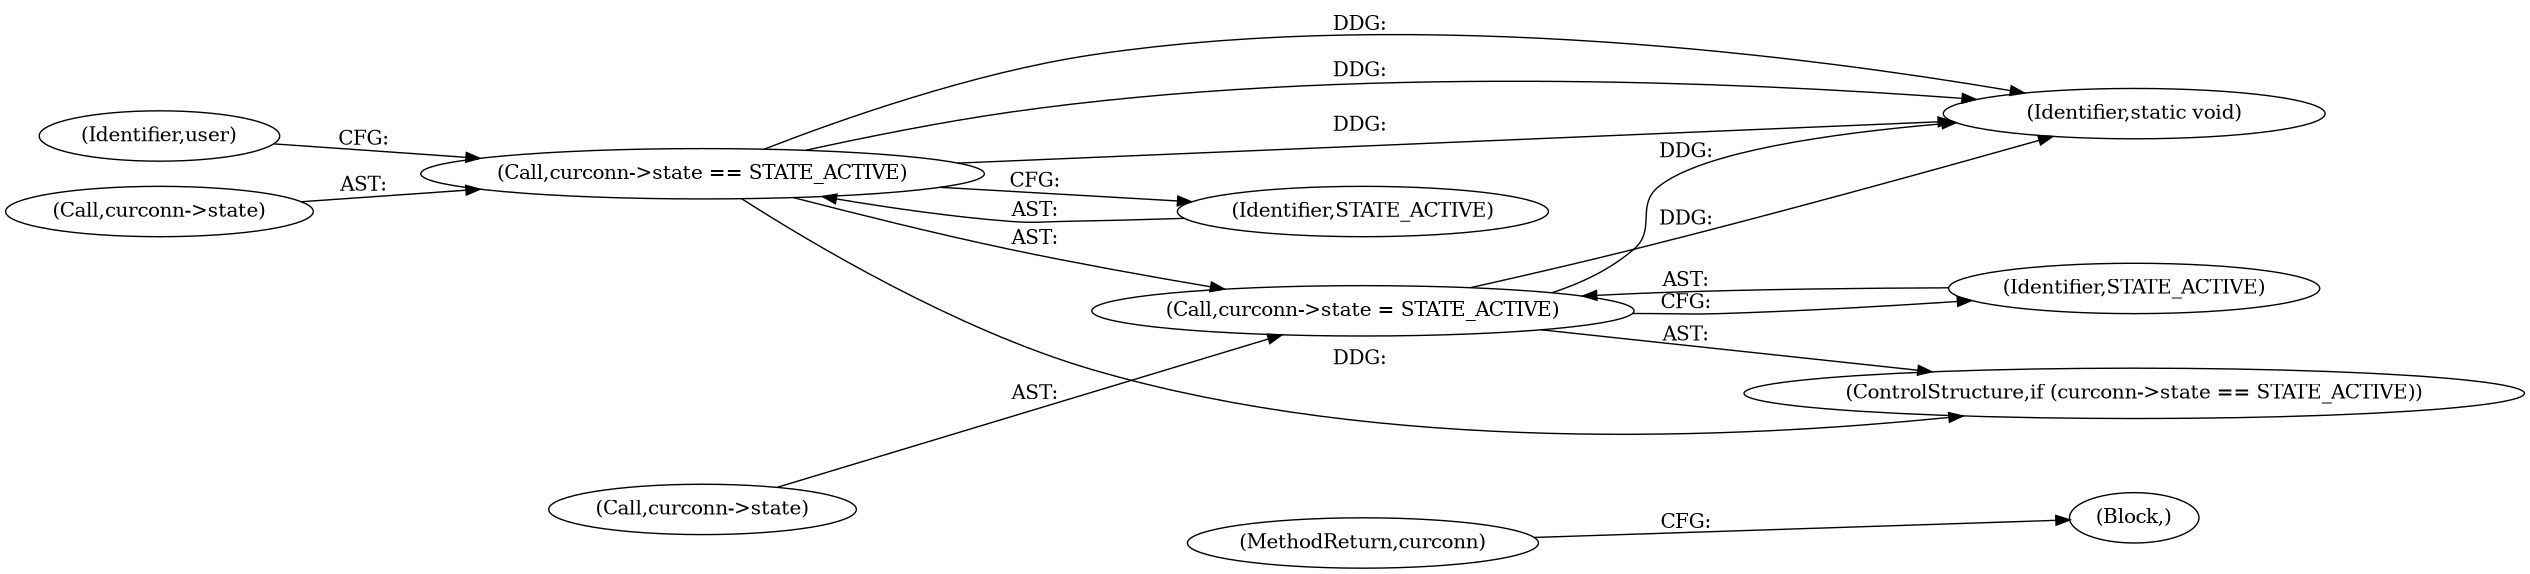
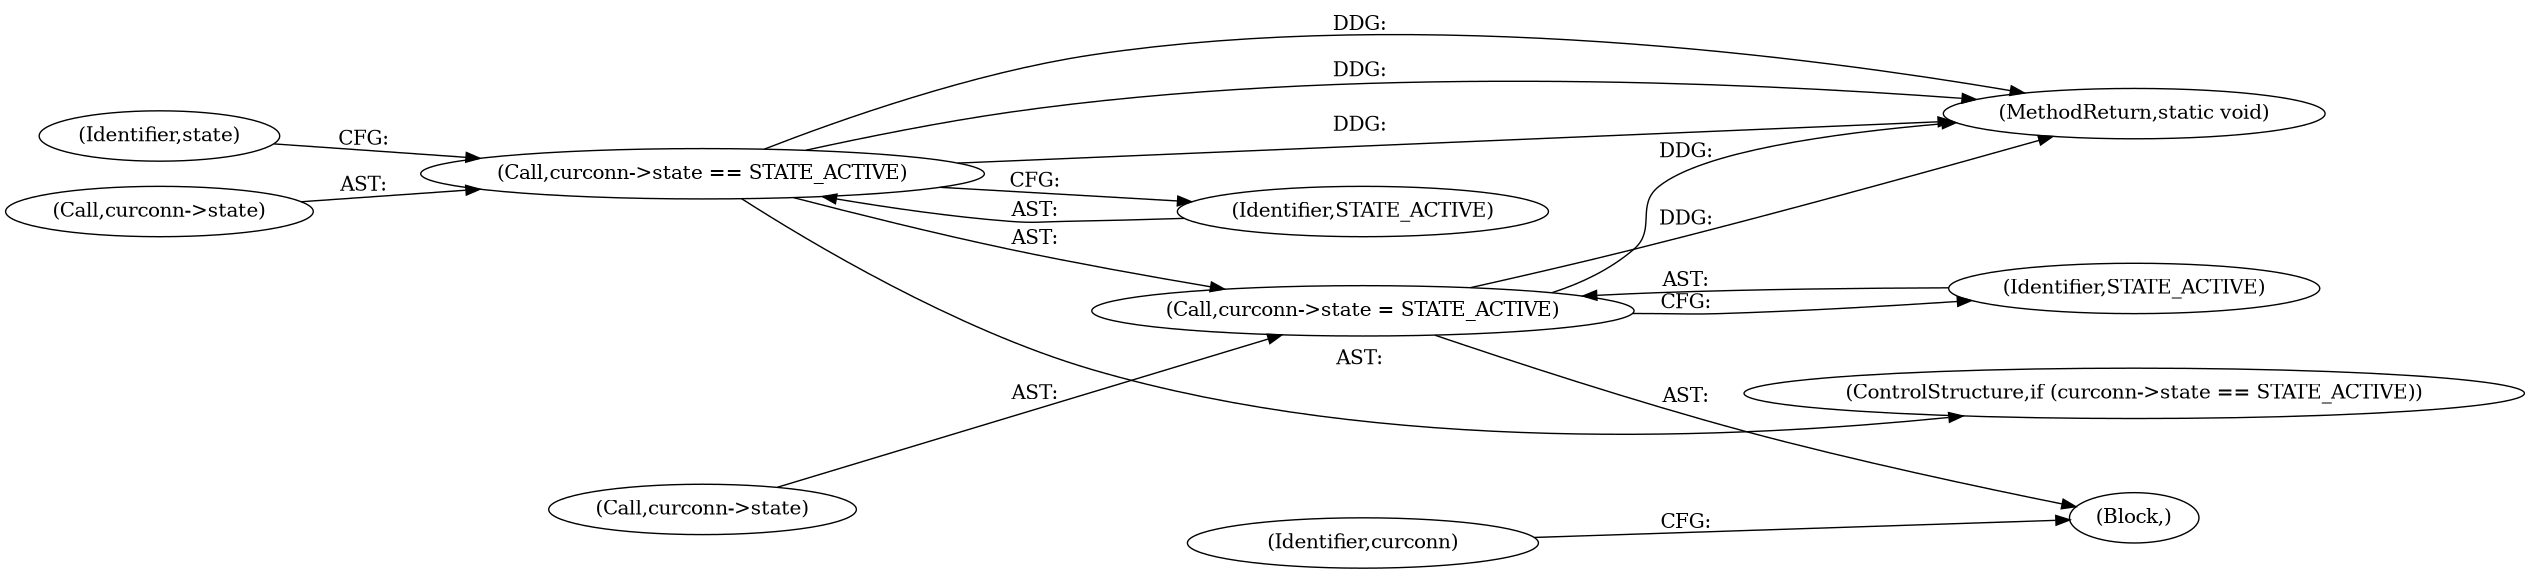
node "(Identifier,static void)": label "(Identifier,static void)" -> "(MethodReturn,static void)"
node "(Identifier,user)": label "(Identifier,user)" -> "(Identifier,state)"
edge "(Call,curconn->state = STATE_ACTIVE)" -> "(ControlStructure,if (curconn->state == STATE_ACTIVE))": now "(Call,curconn->state = STATE_ACTIVE)" -> "(Block,)"
edge "(Call,curconn->state == STATE_ACTIVE)" -> "(ControlStructure,if (curconn->state == STATE_ACTIVE))": label "DDG: " -> "AST: "
node "(MethodReturn,curconn)": label "(MethodReturn,curconn)" -> "(Identifier,curconn)"
